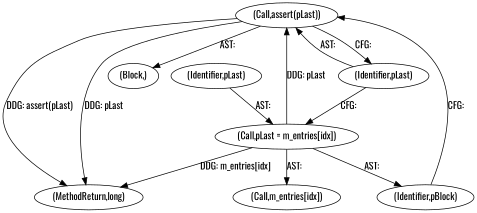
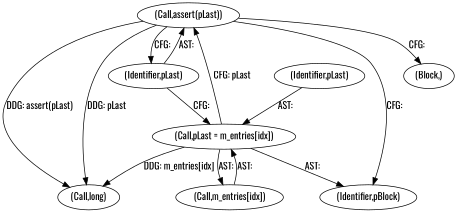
edge "(Call,assert(pLast))" -> "(Block,)": label "AST: " -> "CFG: "
edge "(Identifier,pBlock)" -> "(Call,assert(pLast))": reversed
edge "(Call,pLast = m_entries[idx])" -> "(Call,assert(pLast))": label "DDG: pLast" -> "CFG: pLast"
edge "(Call,m_entries[idx])" -> "(Call,pLast = m_entries[idx])": added, label "AST:"
node "(MethodReturn,long)": label "(MethodReturn,long)" -> "(Call,long)"
